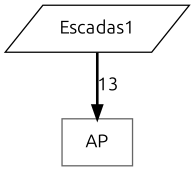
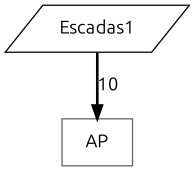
edge "Escadas1" -> "AP": label "13" -> "10"
